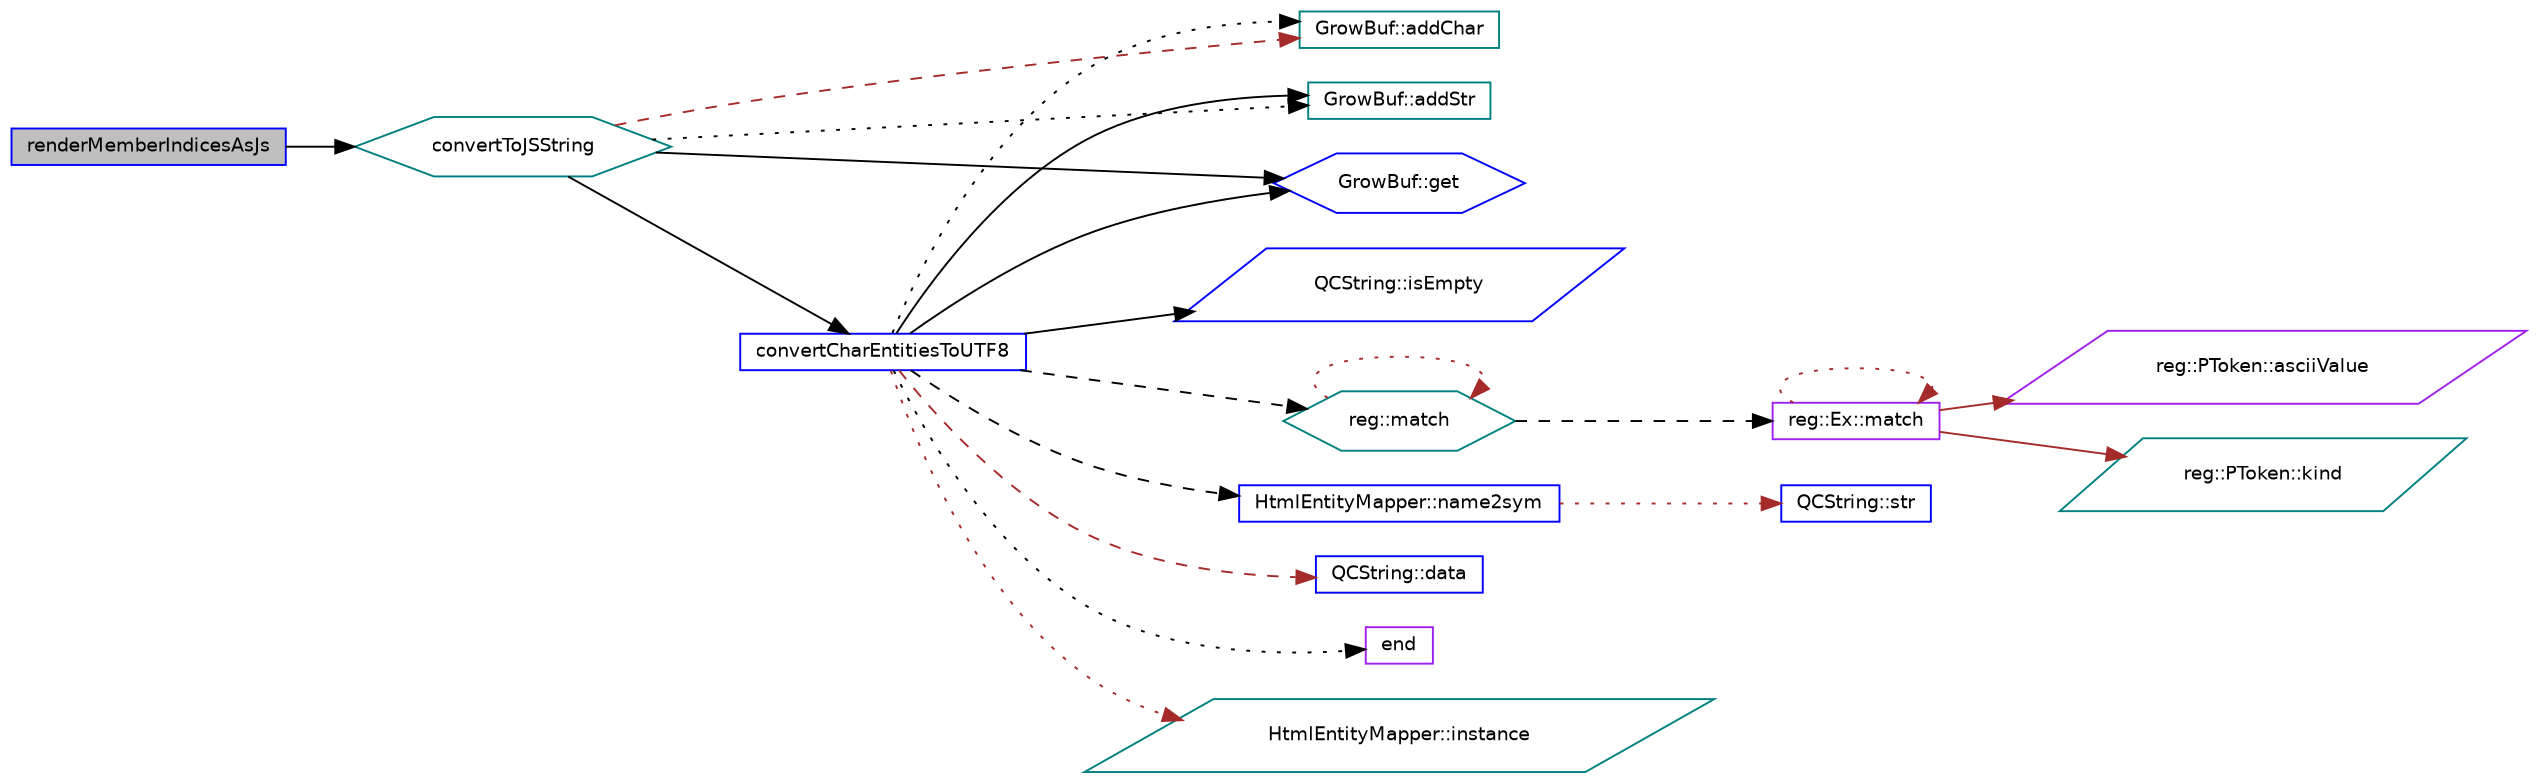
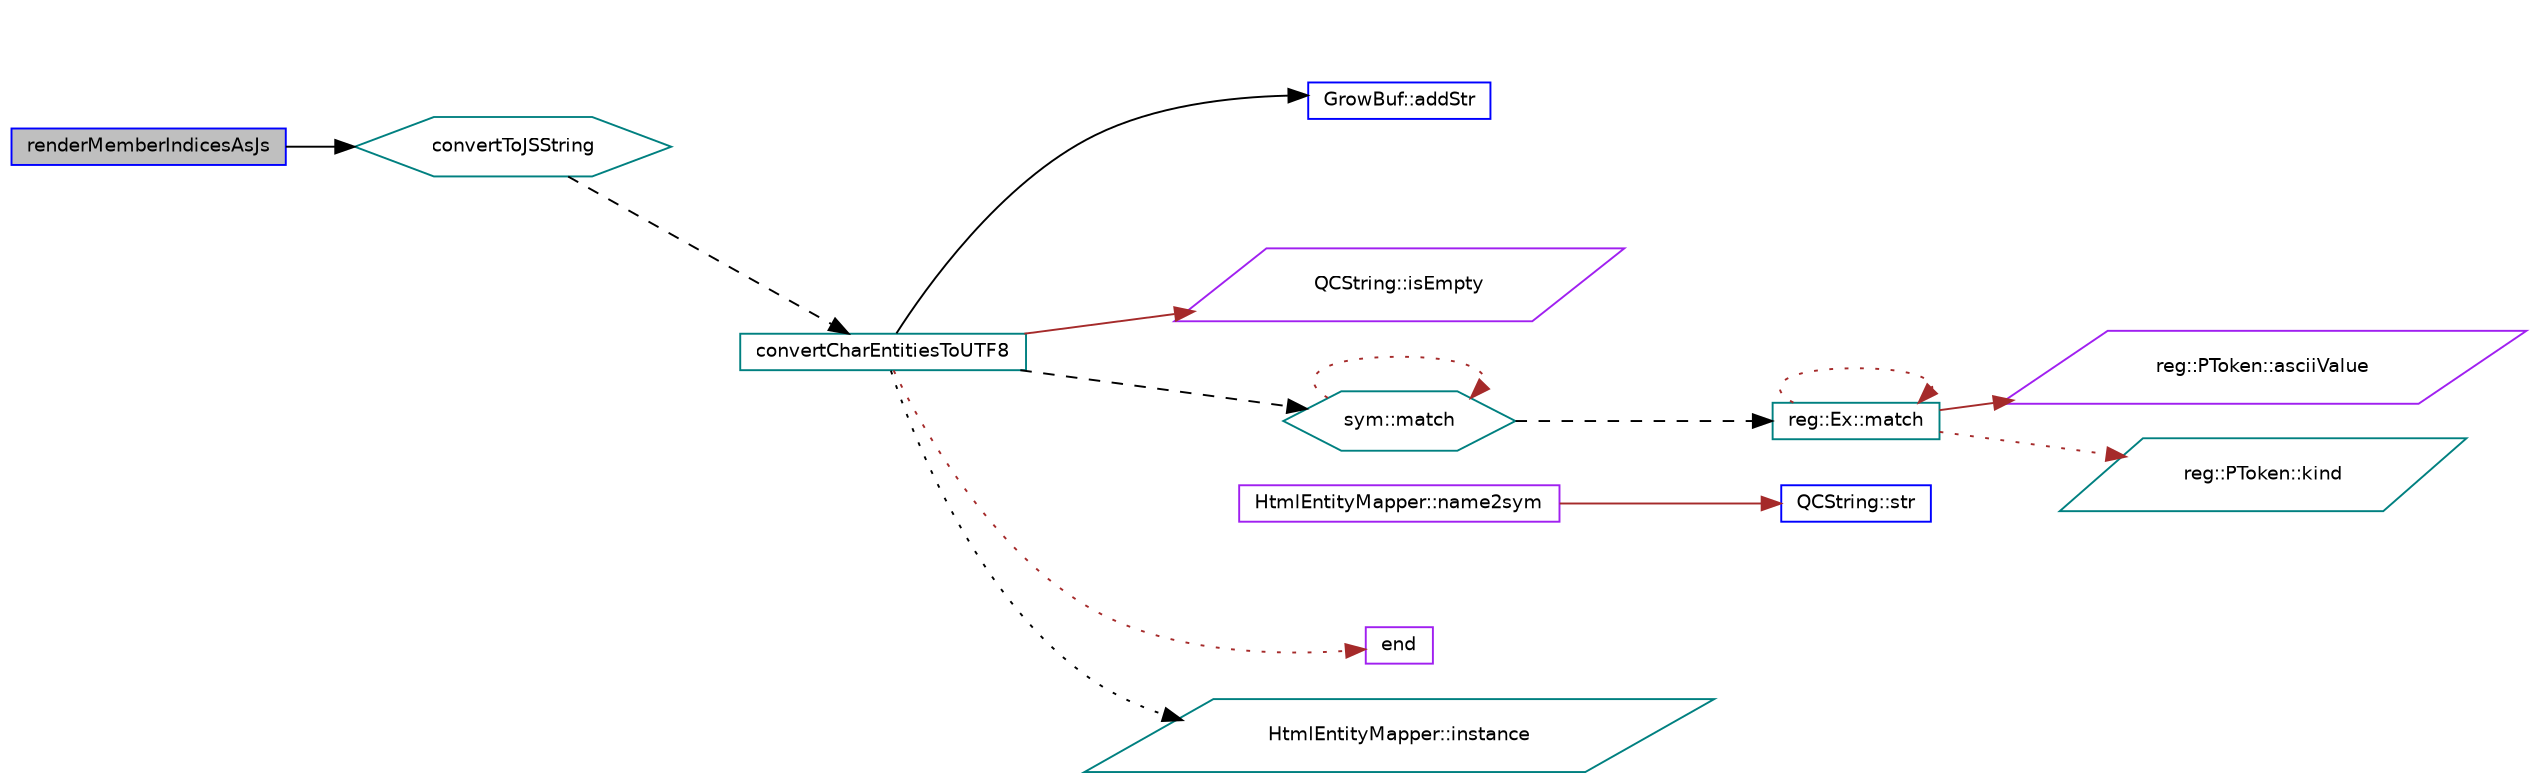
node "GrowBuf::addChar": removed
node "GrowBuf::addStr": color teal -> blue
edge "convertToJSString" -> "GrowBuf::addStr": removed
node "GrowBuf::get": removed
edge "convertToJSString" -> "convertCharEntitiesToUTF8": style solid -> dashed
node "QCString::isEmpty": color blue -> purple
edge "convertCharEntitiesToUTF8" -> "QCString::isEmpty": color black -> brown
node "convertCharEntitiesToUTF8": color blue -> teal
node "reg::match": label "reg::match" -> "sym::match"
node "reg::Ex::match": color purple -> teal
edge "reg::Ex::match" -> "reg::PToken::kind": style solid -> dotted
edge "convertCharEntitiesToUTF8" -> "HtmlEntityMapper::name2sym": removed
node "HtmlEntityMapper::name2sym": color blue -> purple
edge "HtmlEntityMapper::name2sym" -> "QCString::str": style dotted -> solid
edge "convertCharEntitiesToUTF8" -> "HtmlEntityMapper::instance": color brown -> black
node "QCString::data": removed
edge "convertCharEntitiesToUTF8" -> "end": color black -> brown
